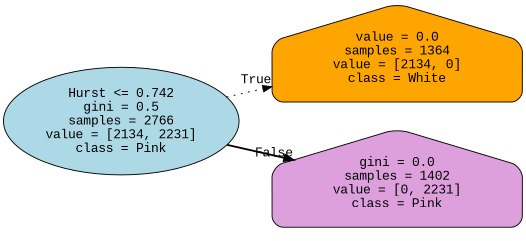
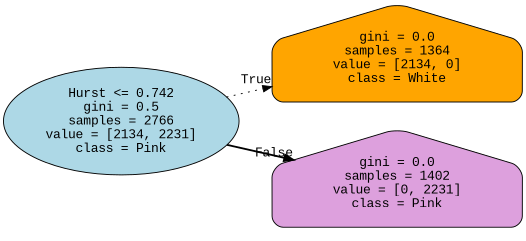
node "value = 0.0 samples = 1364 value = [2134, 0] class = White": label "value = 0.0 samples = 1364 value = [2134, 0] class = White" -> "gini = 0.0 samples = 1364 value = [2134, 0] class = White"
